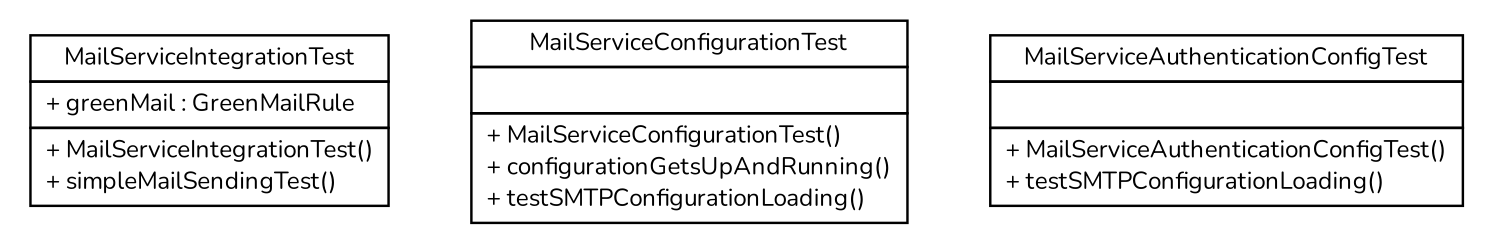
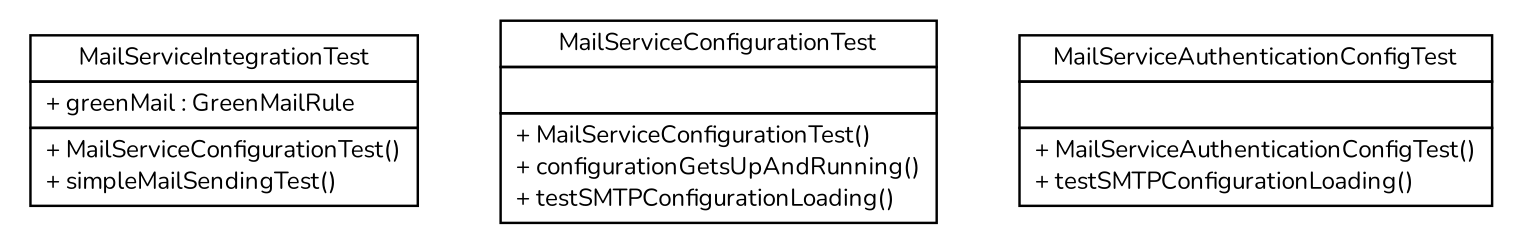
node "MailServiceIntegrationTest": text "+ MailServiceIntegrationTest()" -> "+ MailServiceConfigurationTest()"
